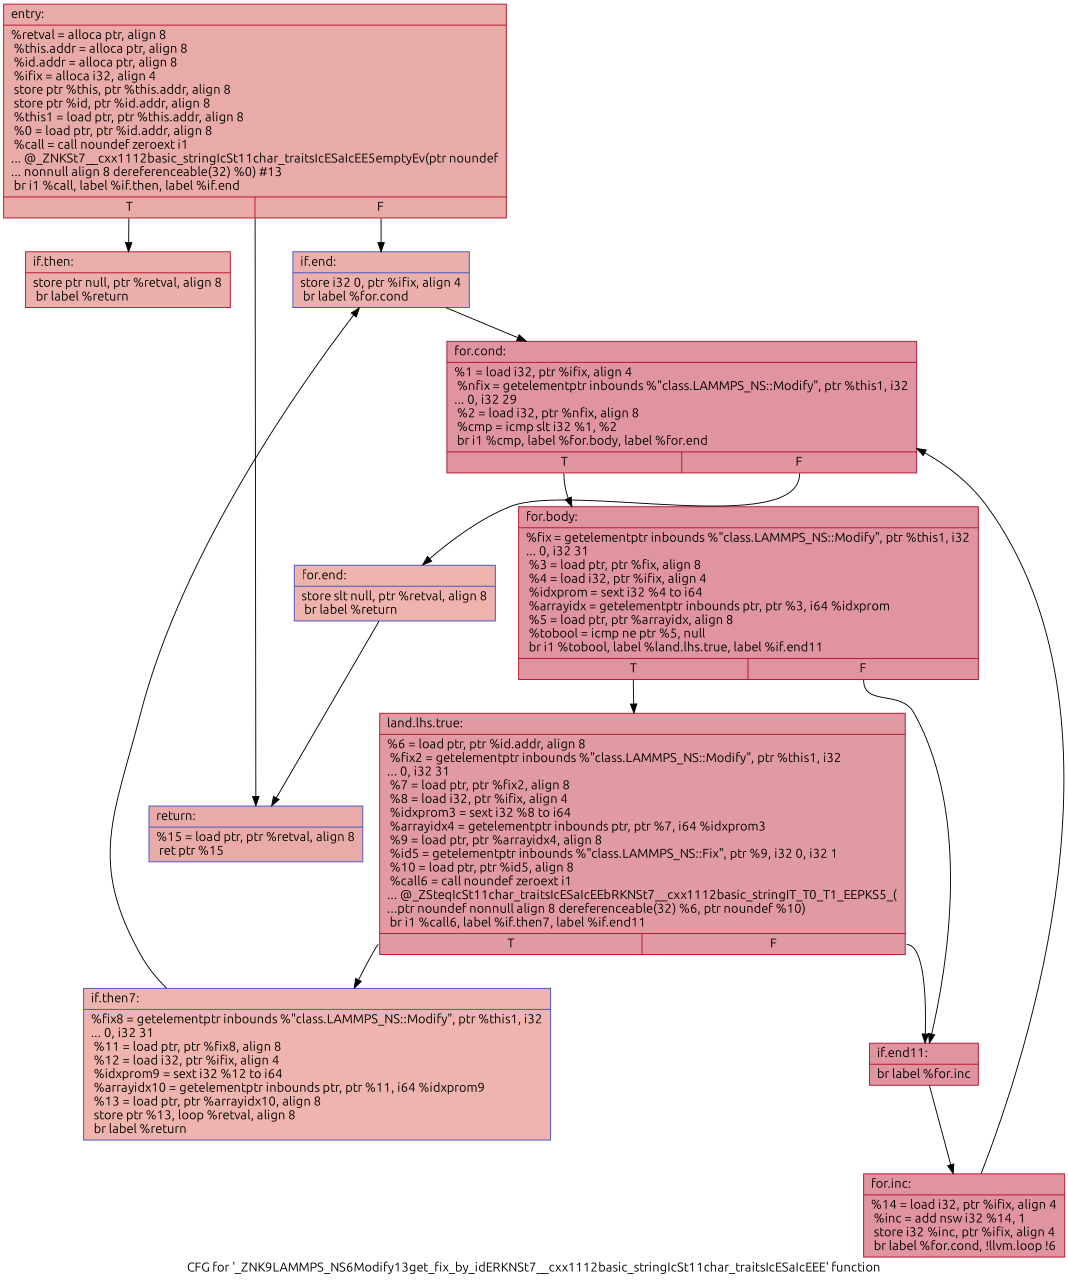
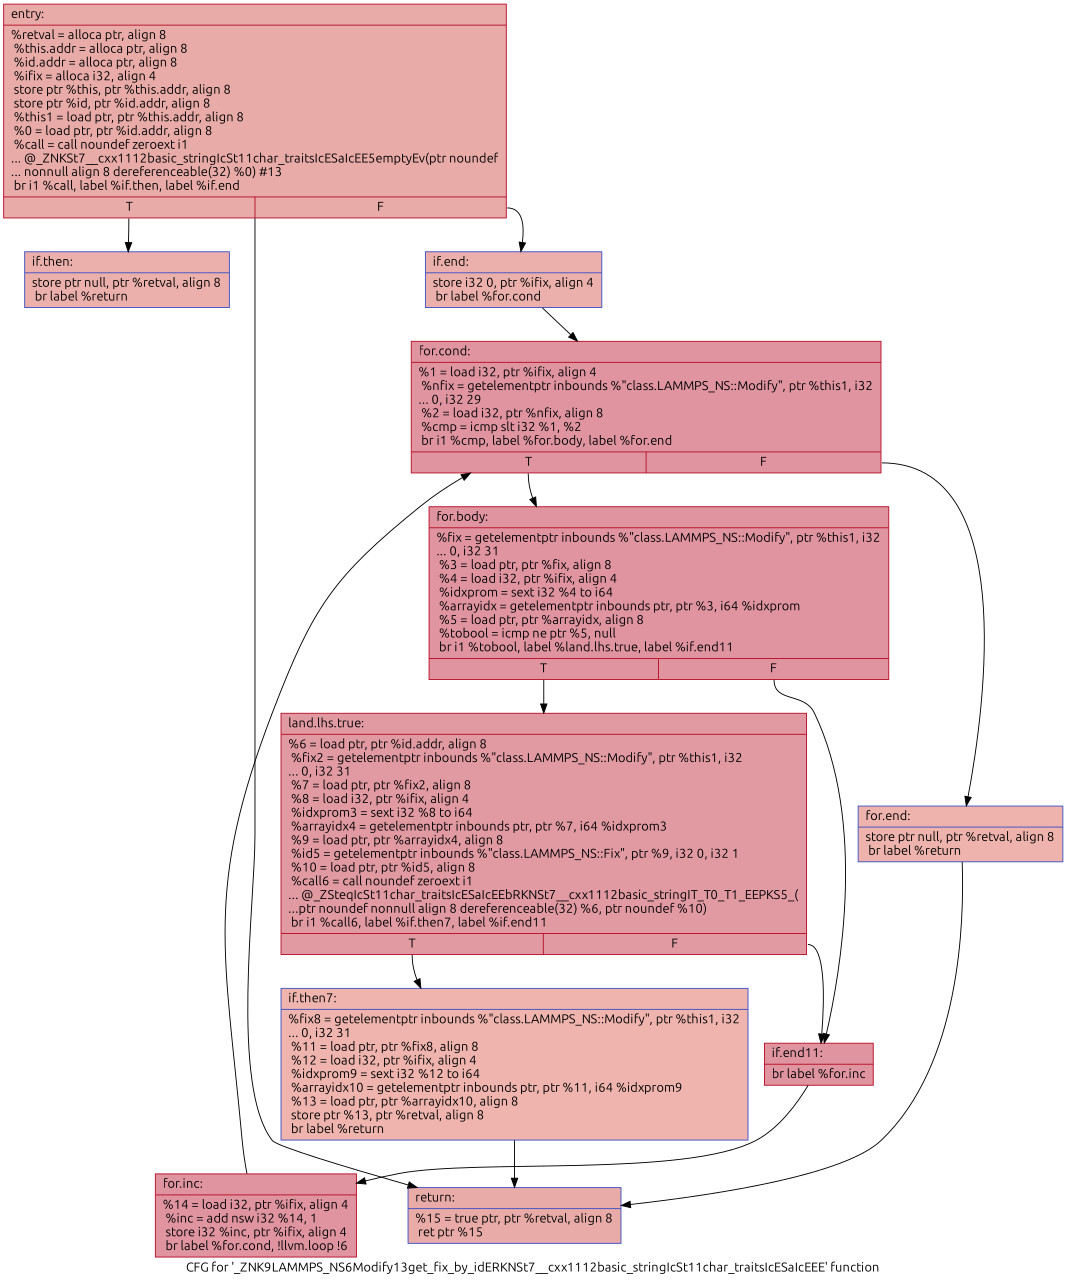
node "if.then:": color #b70d28ff -> #3d50c3ff
node "for.end:": text "store slt null, ptr %retval, align 8" -> "store ptr null, ptr %retval, align 8"
edge "if.then7:" -> "if.end:": now "if.then7:" -> "return:"
node "return:": text "%15 = load ptr, ptr %retval, align 8" -> "%15 = true ptr, ptr %retval, align 8"
node "if.then7:": text "store ptr %13, loop %retval, align 8" -> "store ptr %13, ptr %retval, align 8"
